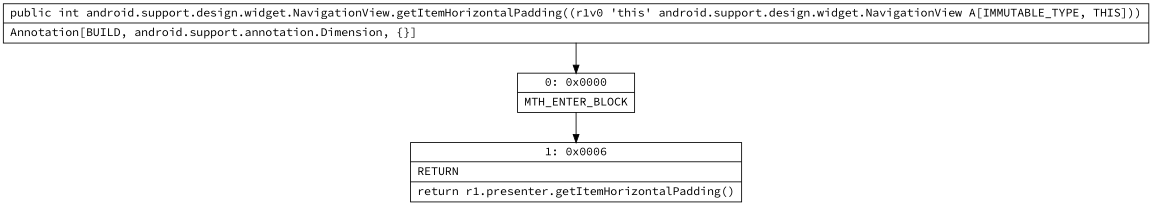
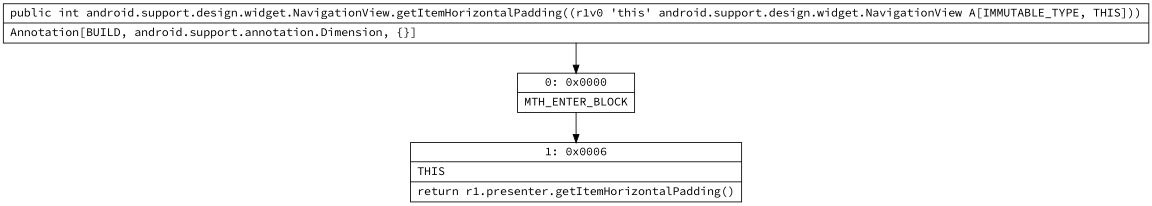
node "1: 0x0006": text "RETURN" -> "THIS"
